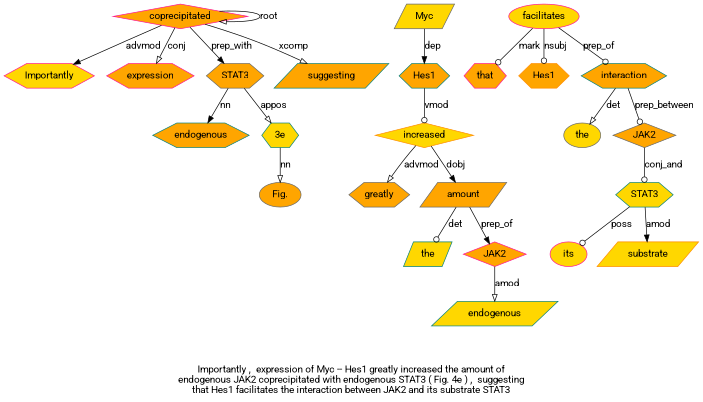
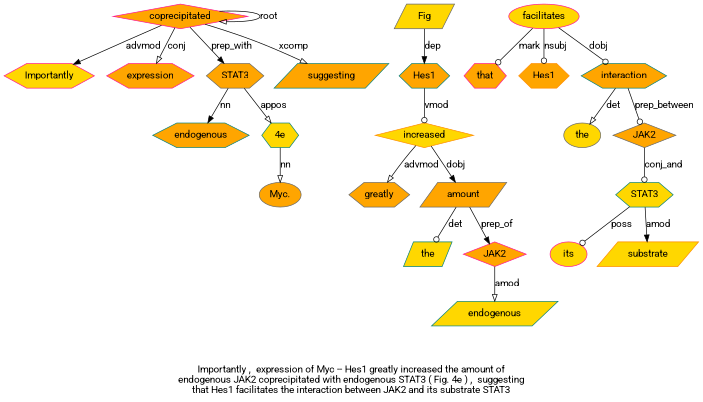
node "Myc": label "Myc" -> "Fig"
edge "facilitates" -> "interaction": label "prep_of" -> "dobj"
node "3e": label "3e" -> "4e"
node "Fig.": label "Fig." -> "Myc."
